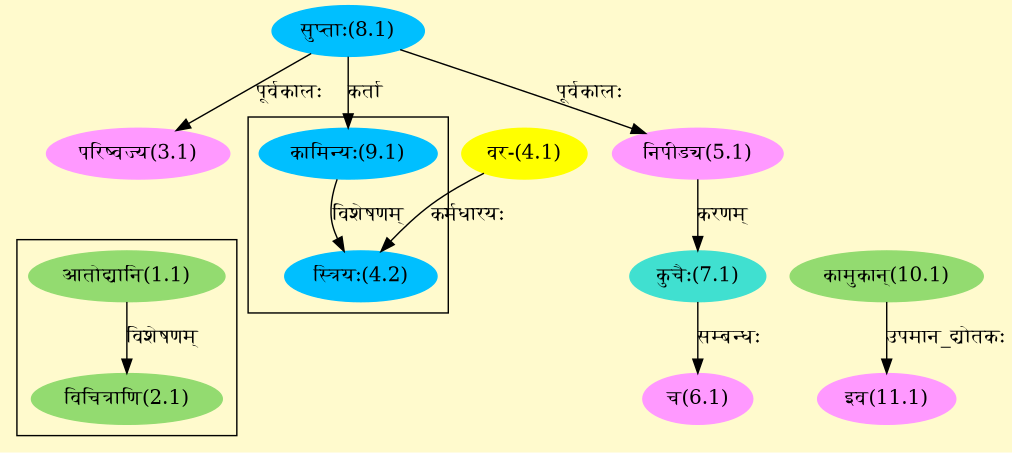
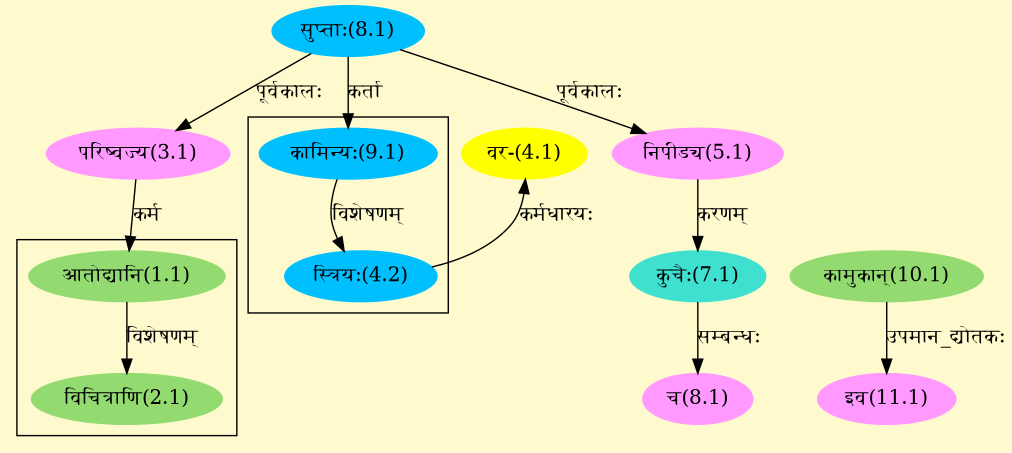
edge "वर-(4.1)" -> "स्त्रियः(4.2)": reversed
edge "परिष्वज्य(3.1)" -> "आतोद्यानि(1.1)": added, label "कर्म"
node "च(6.1)": label "च(6.1)" -> "च(8.1)"
